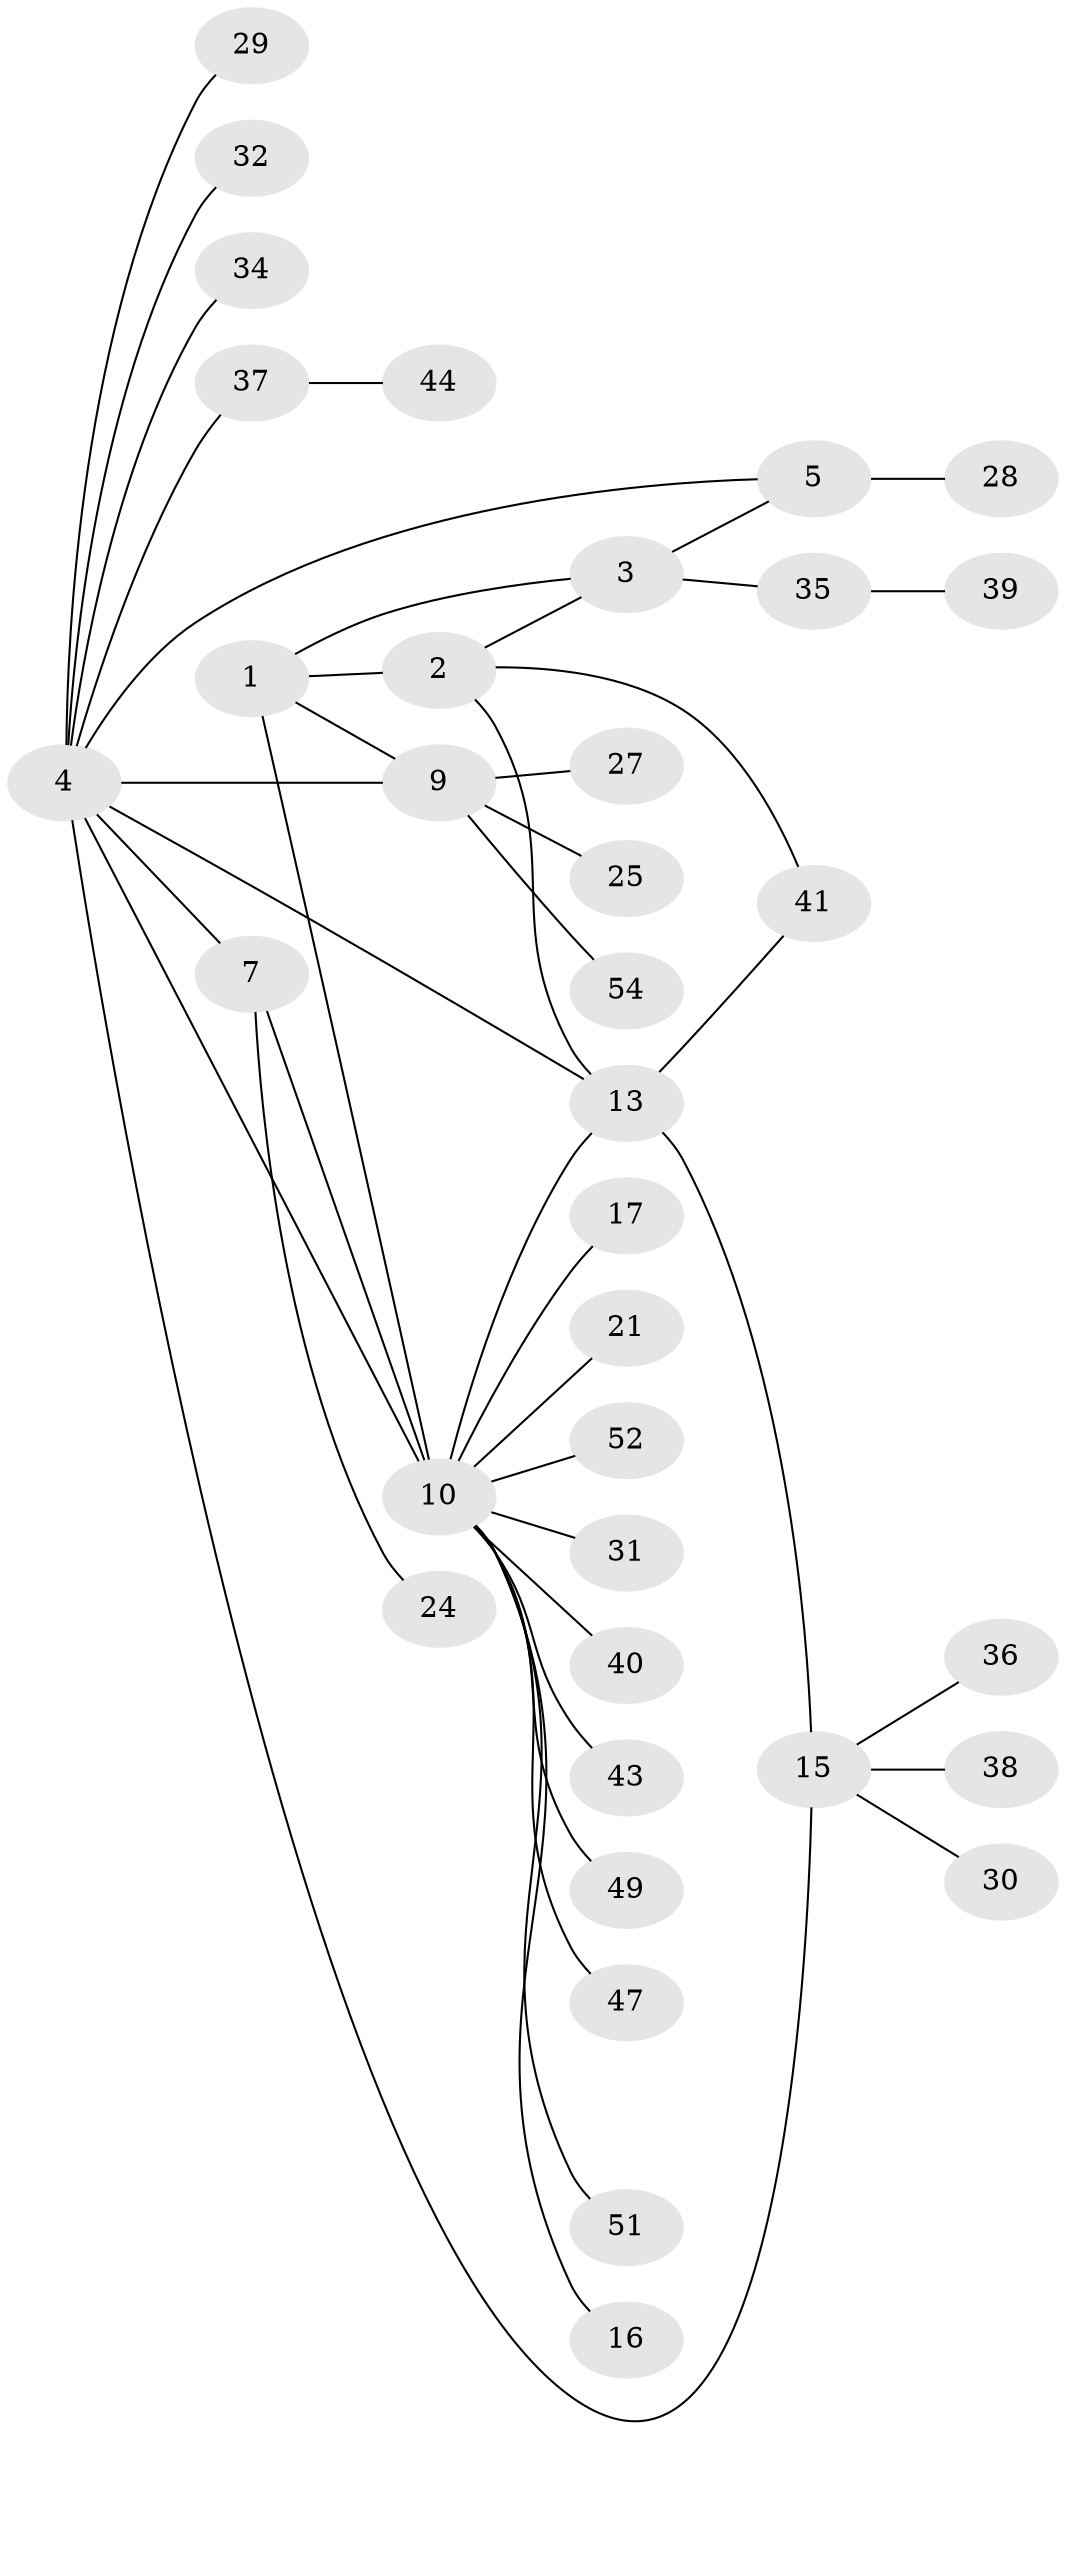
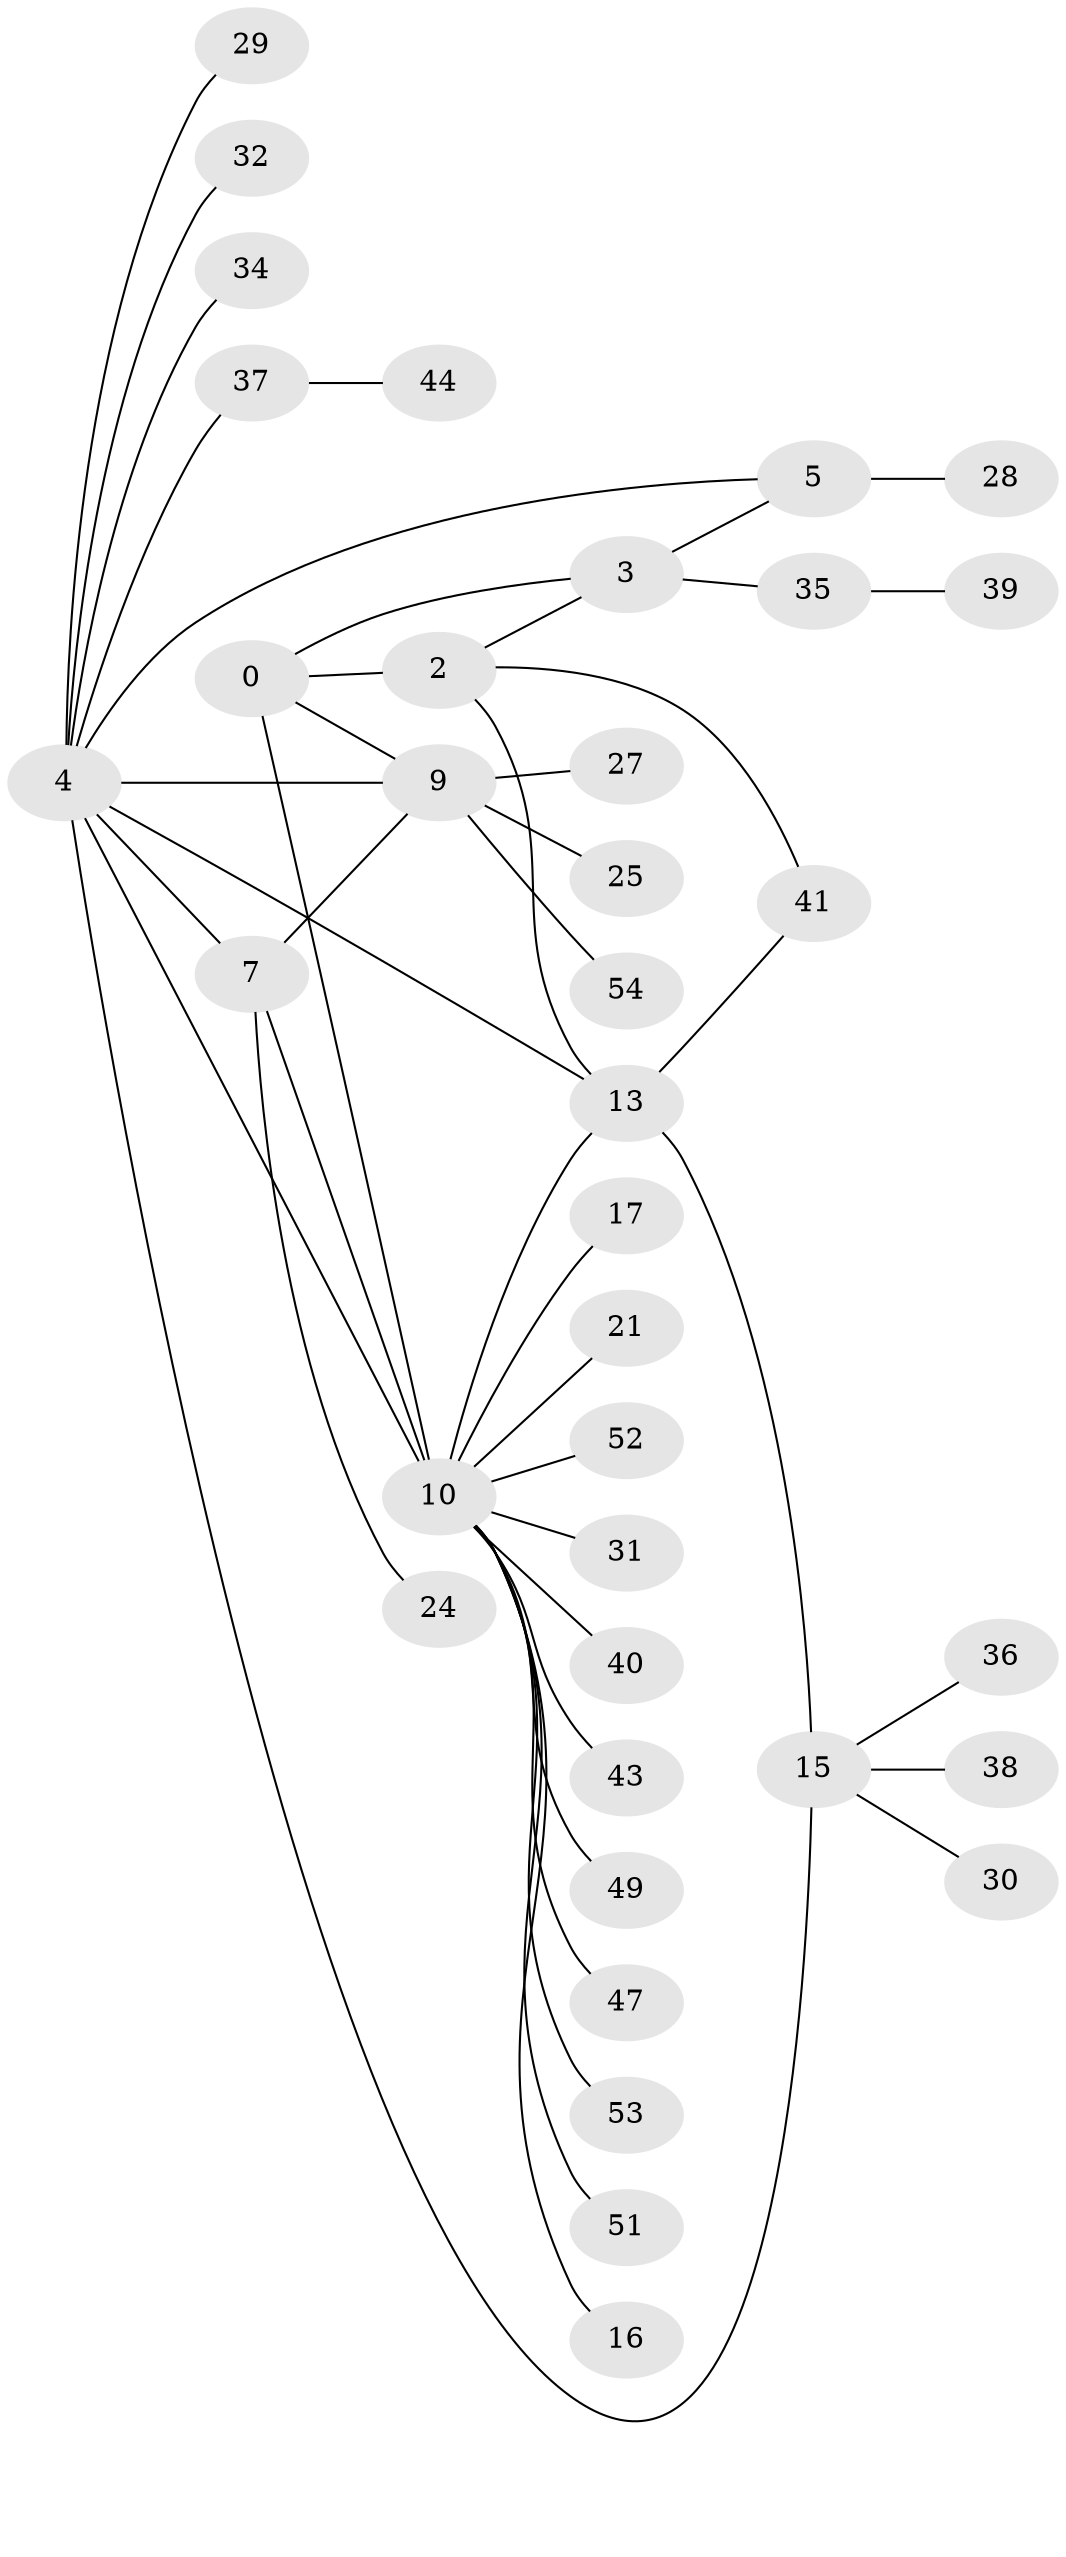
node "1": label "1" -> "0"
edge "9" -- "7": added
node "53": added
